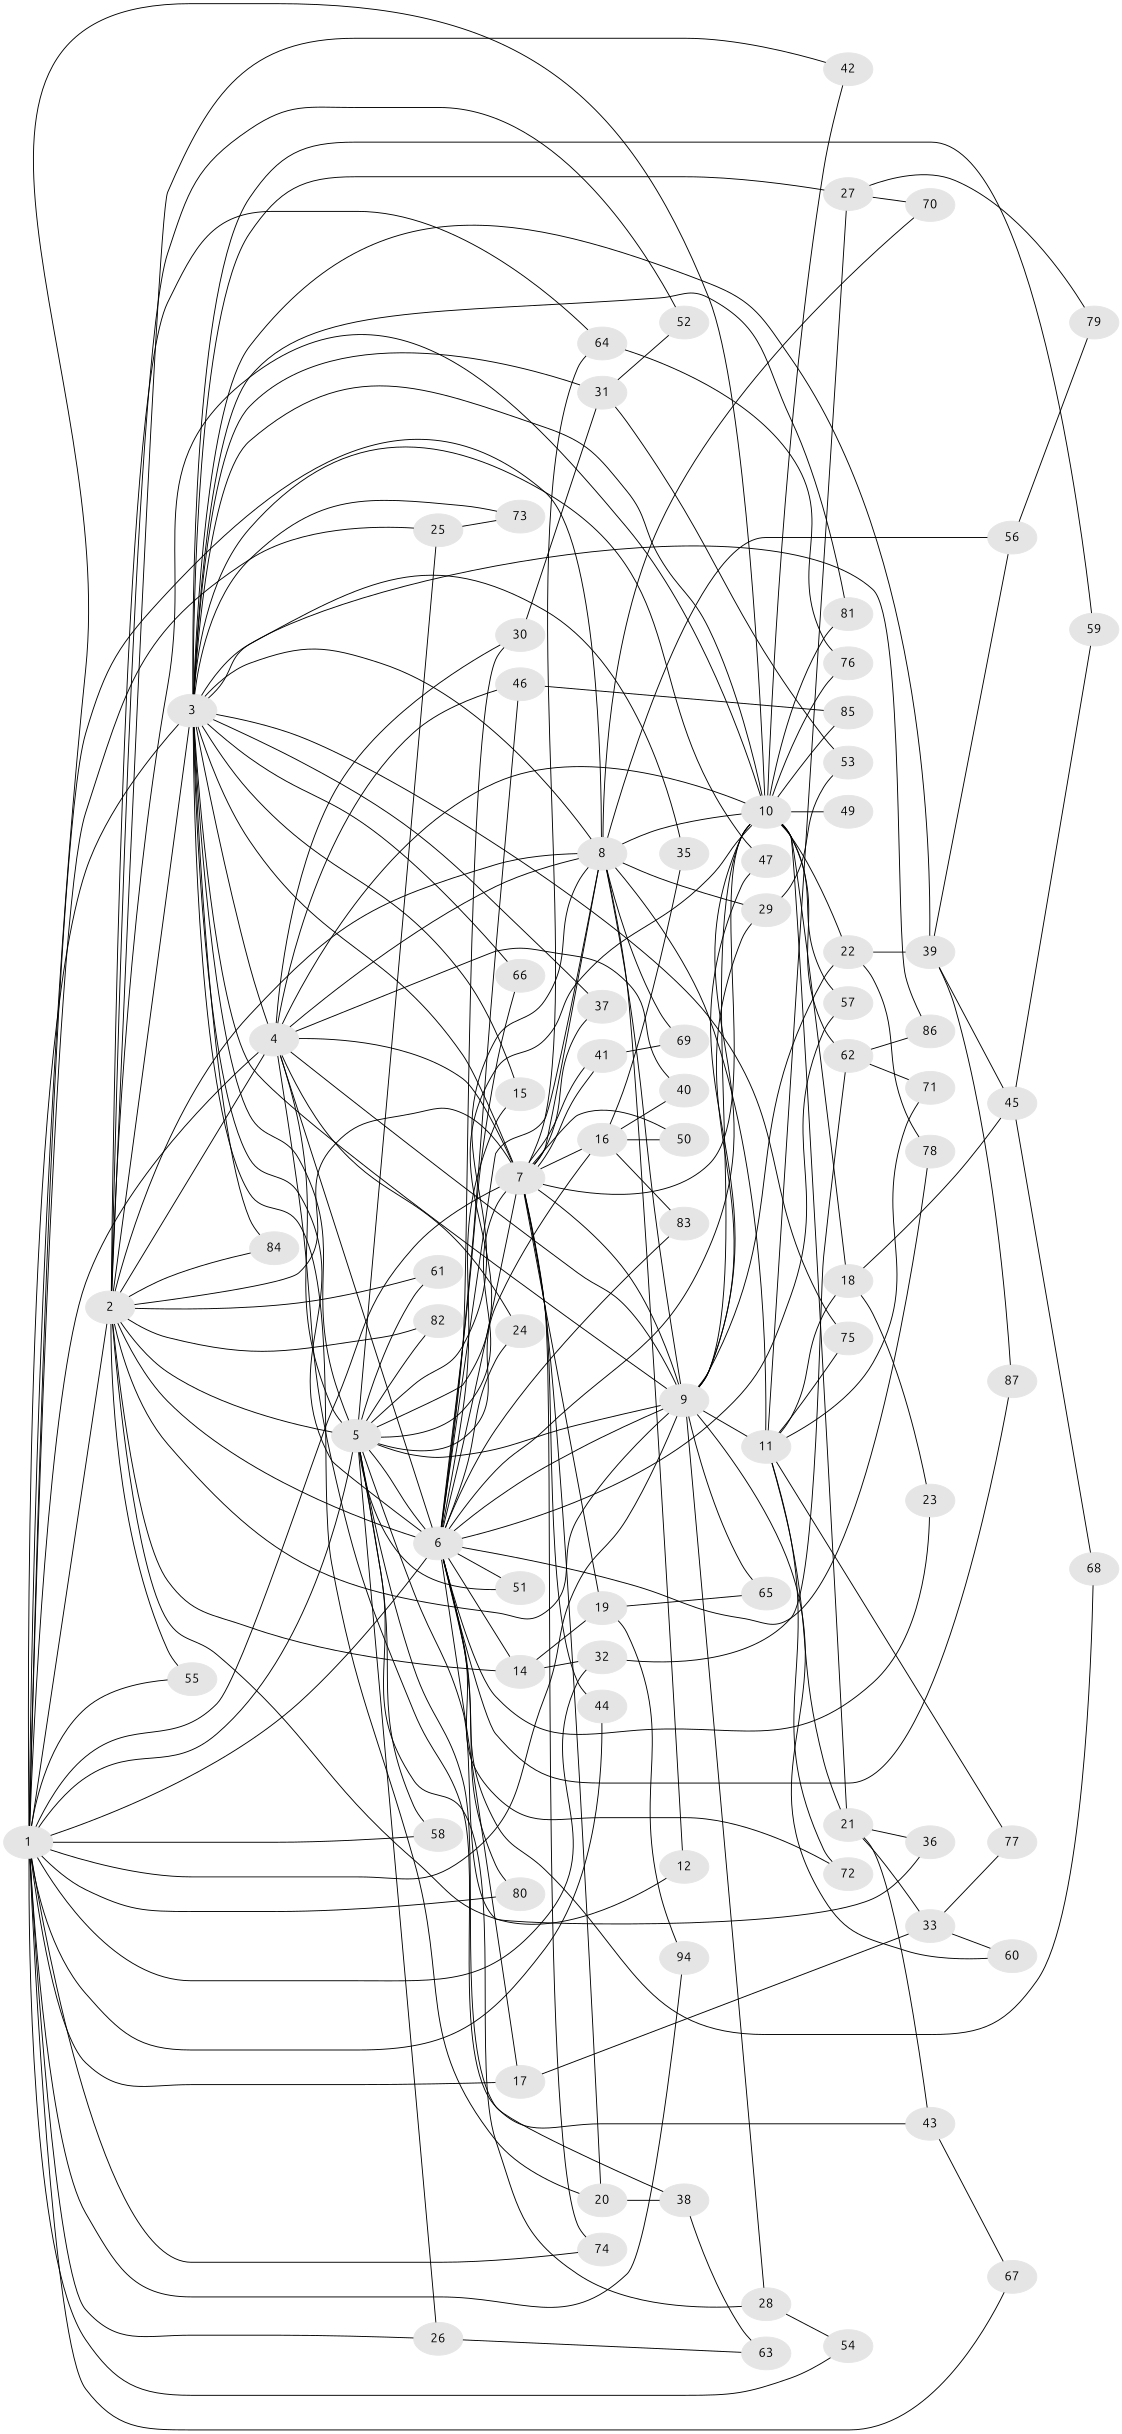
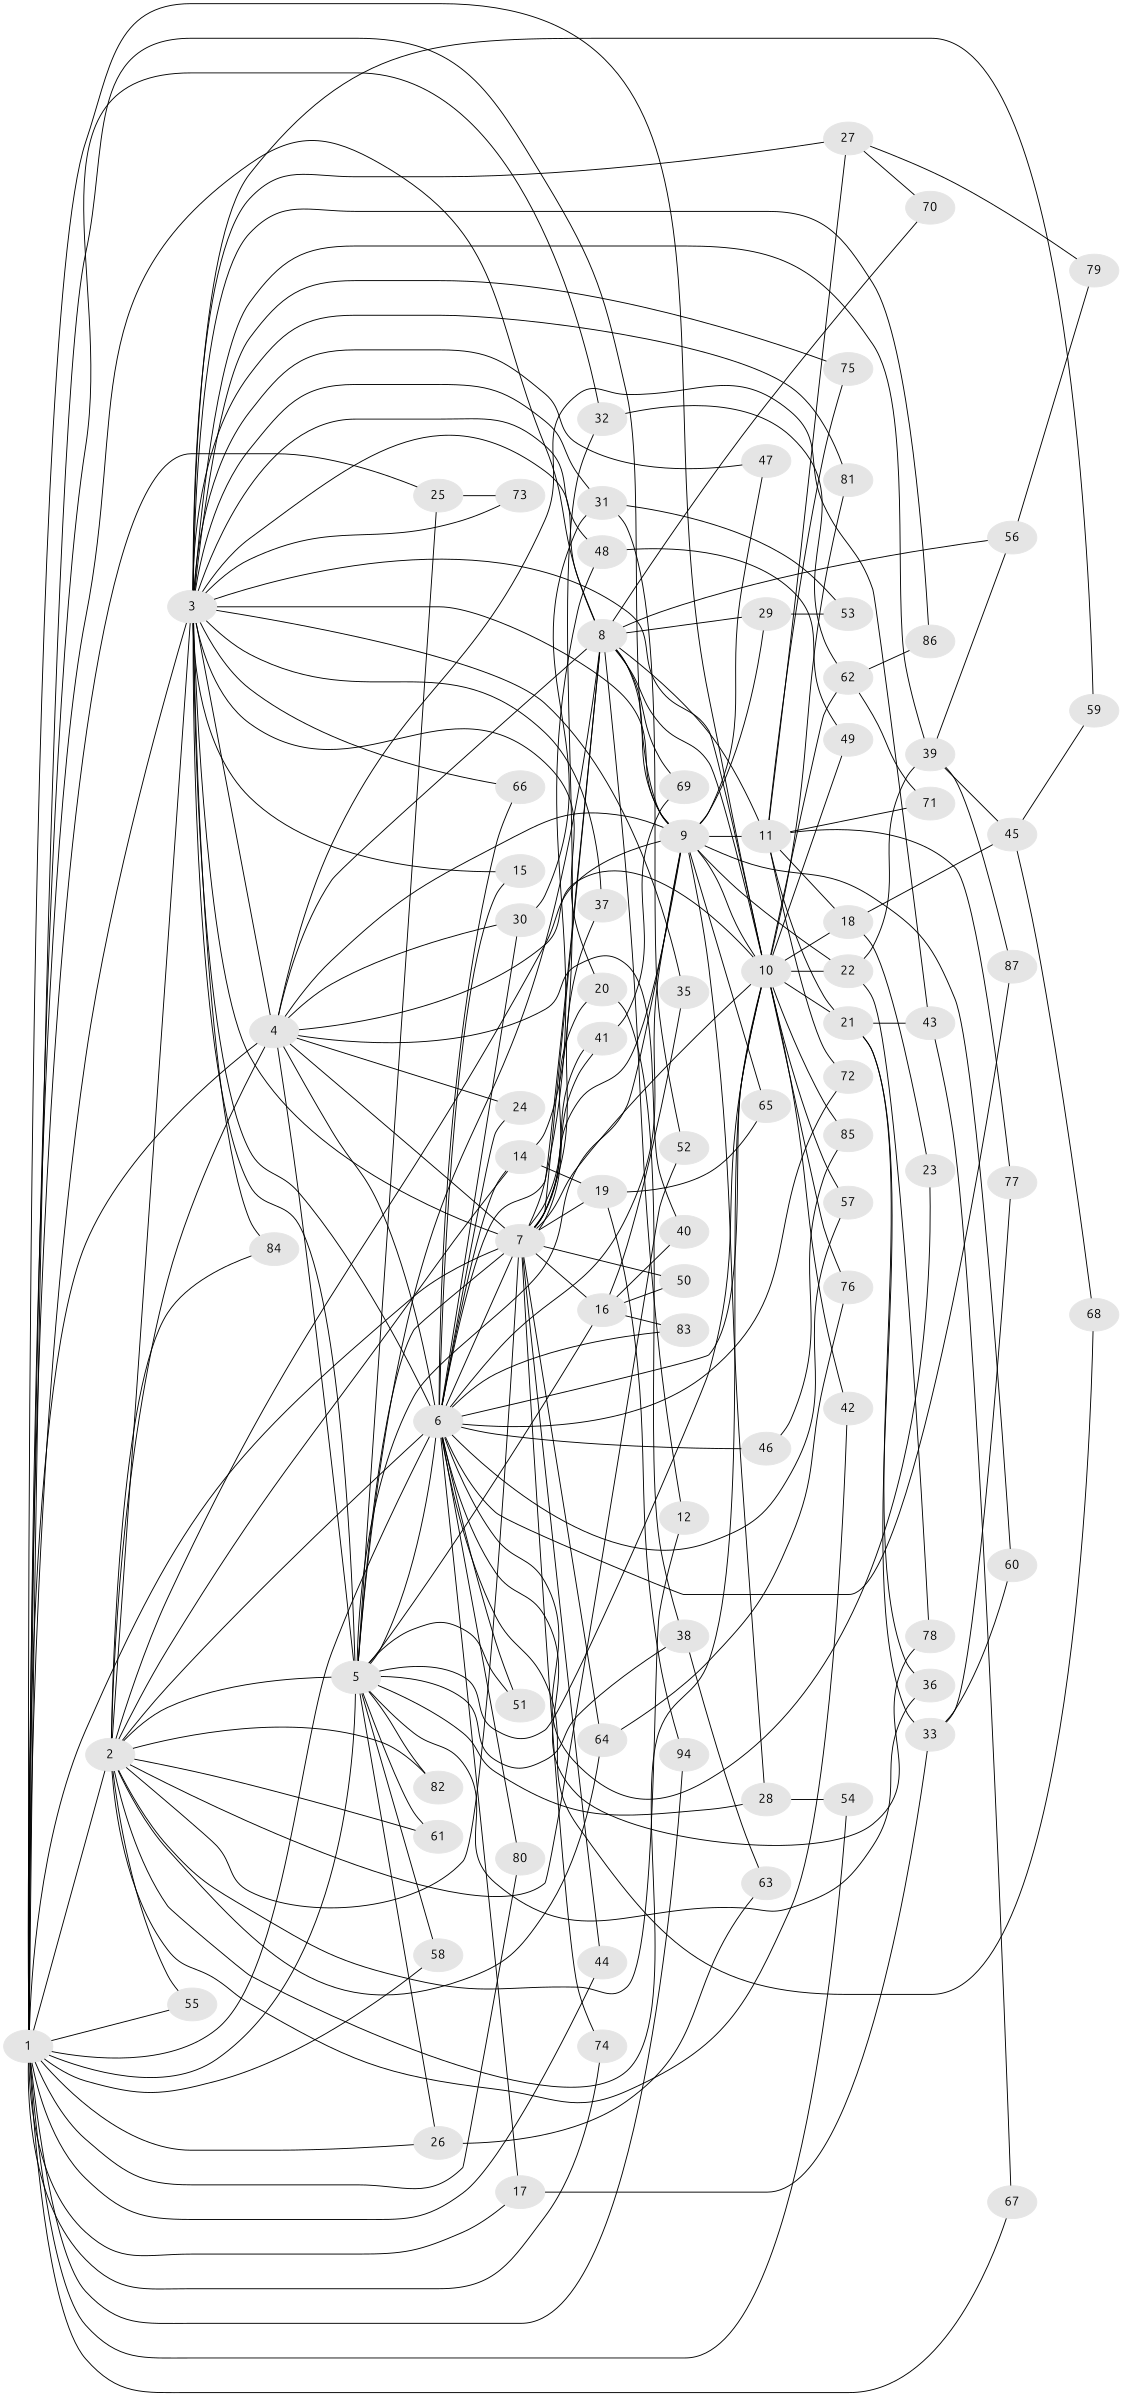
node "48": added
edge "46" -- "4": removed
edge "8" -- "2": removed
